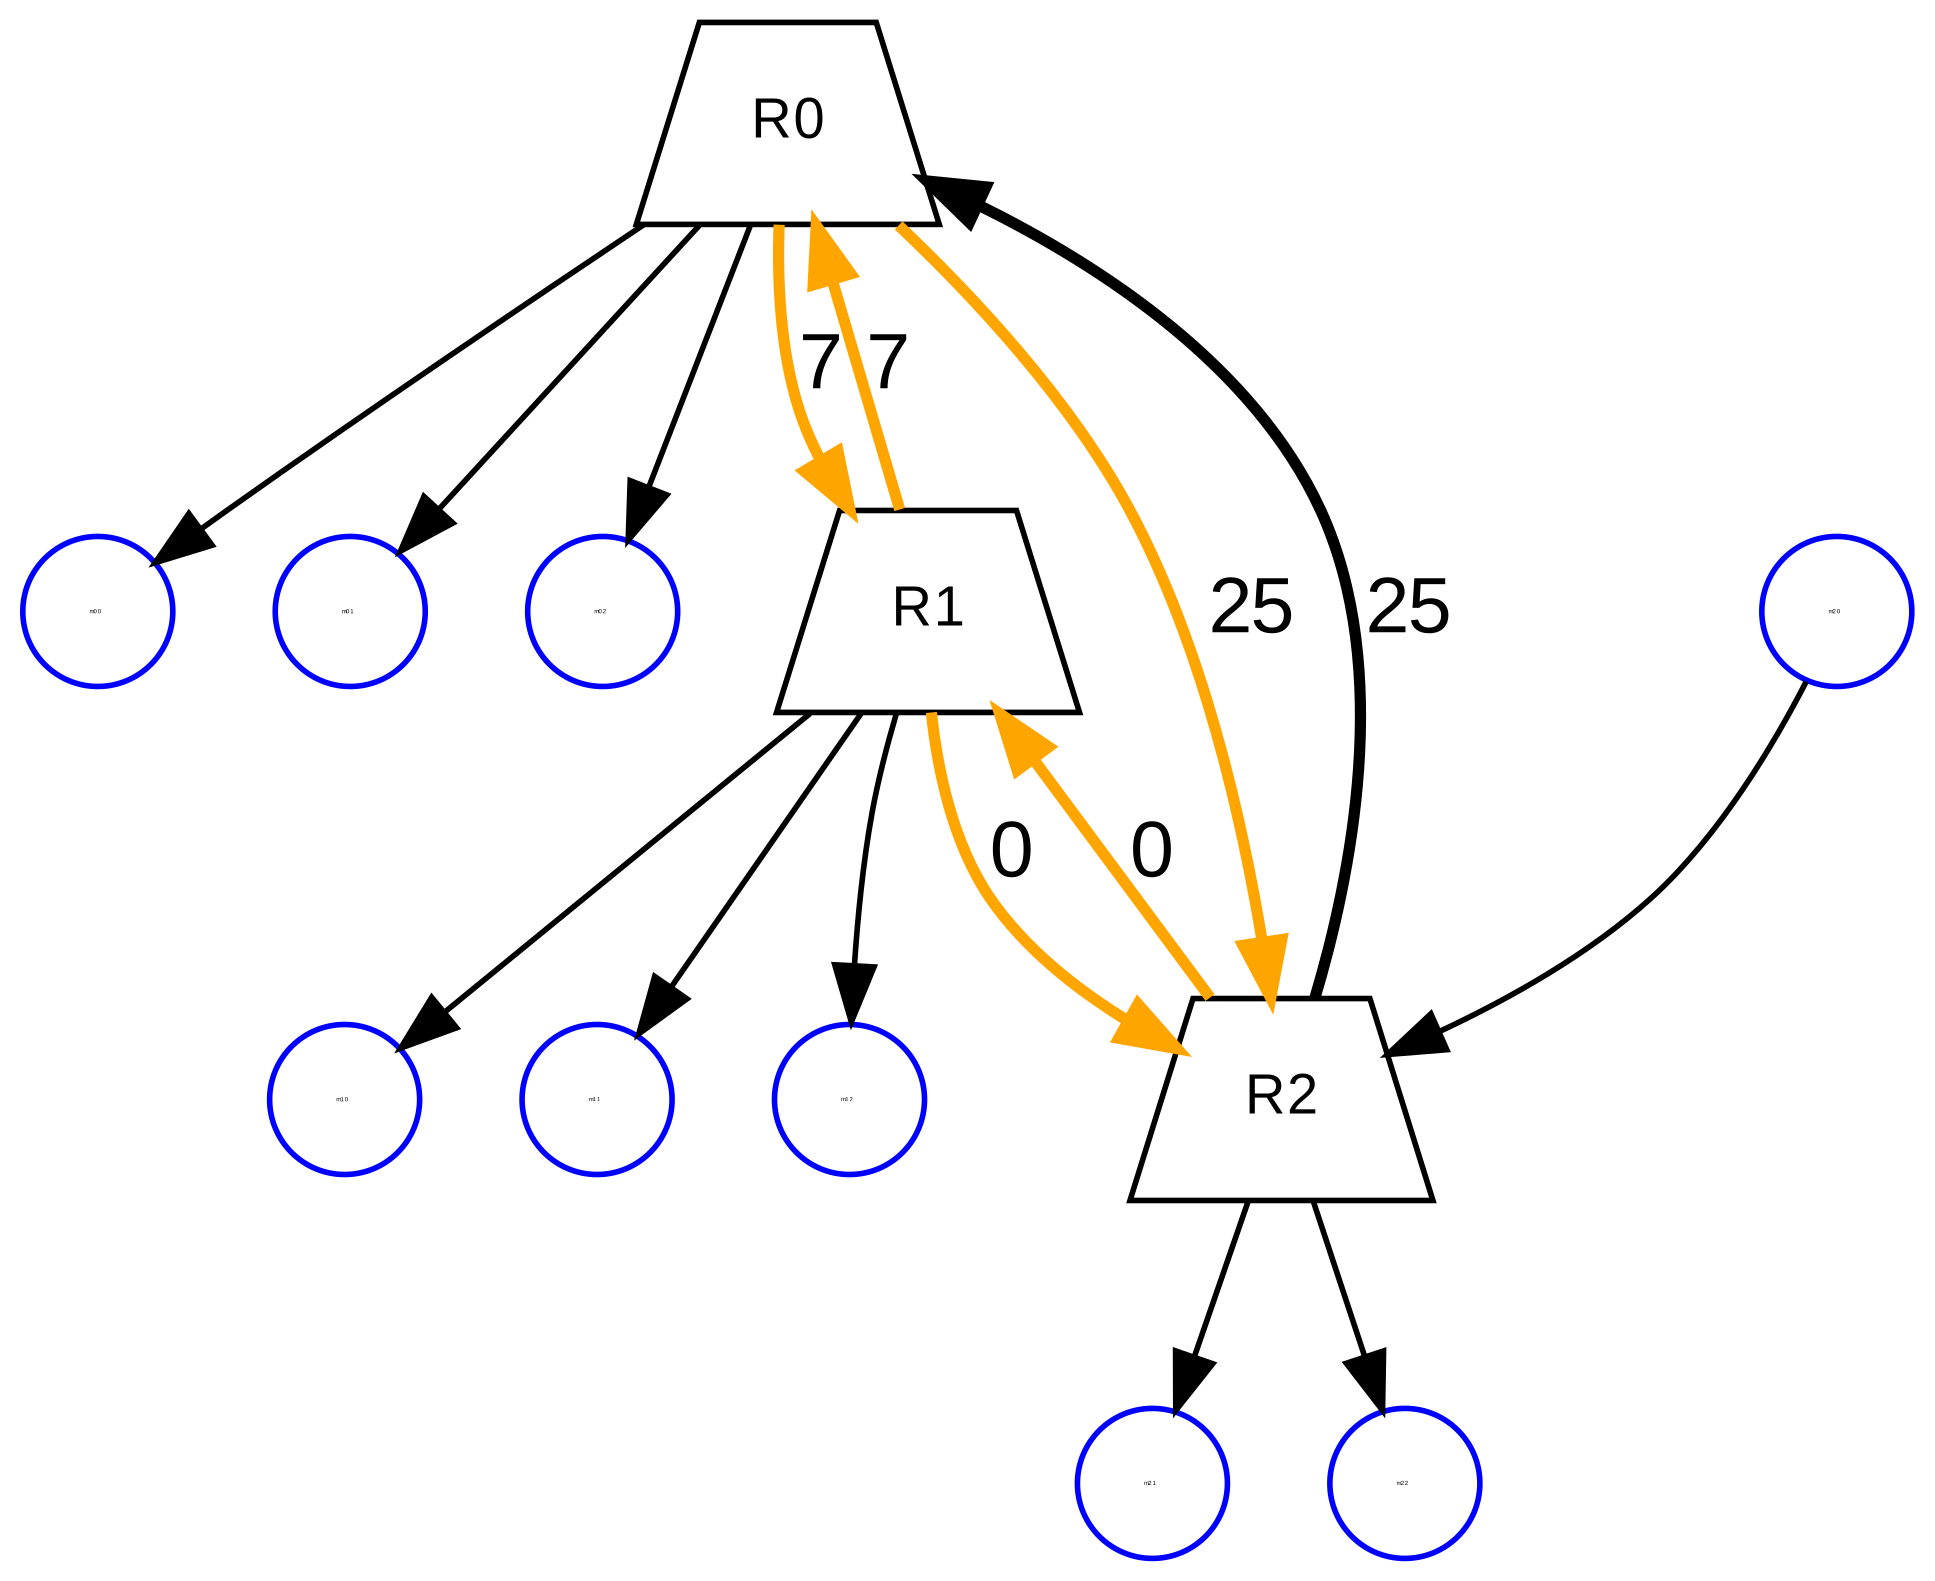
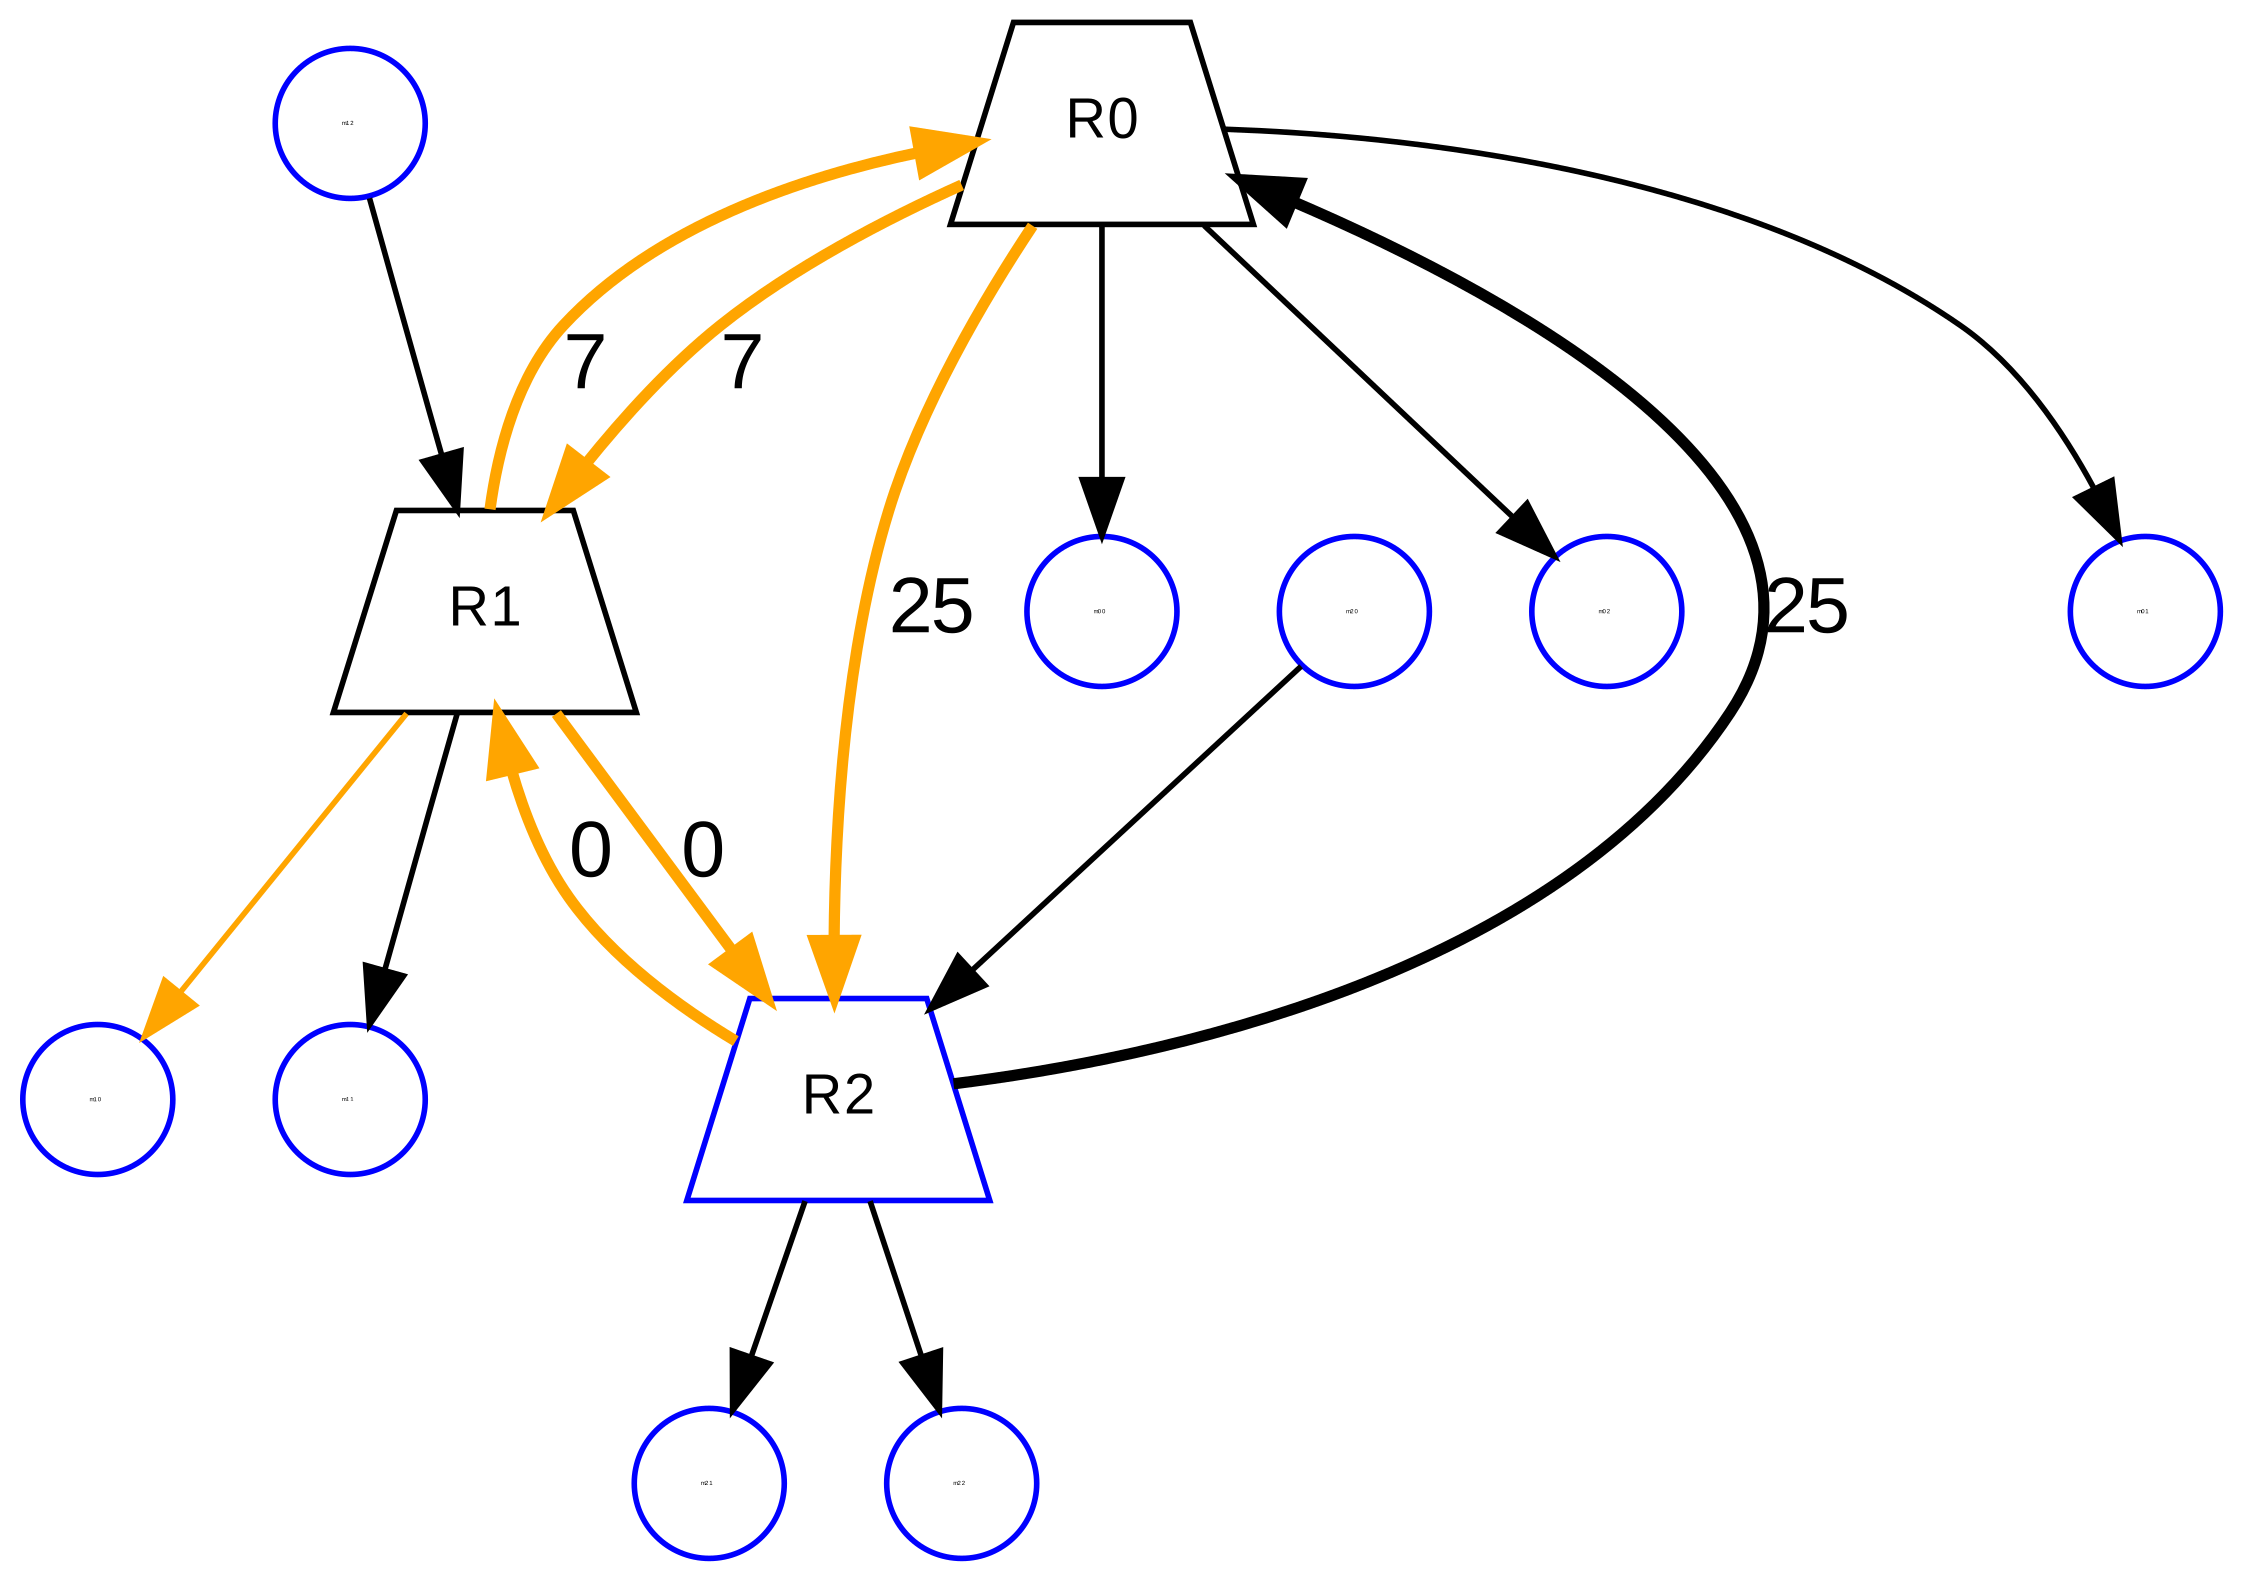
edge "R1" -> "m12": reversed
edge "R1" -> "m10": color black -> orange
node "R2": color black -> blue
